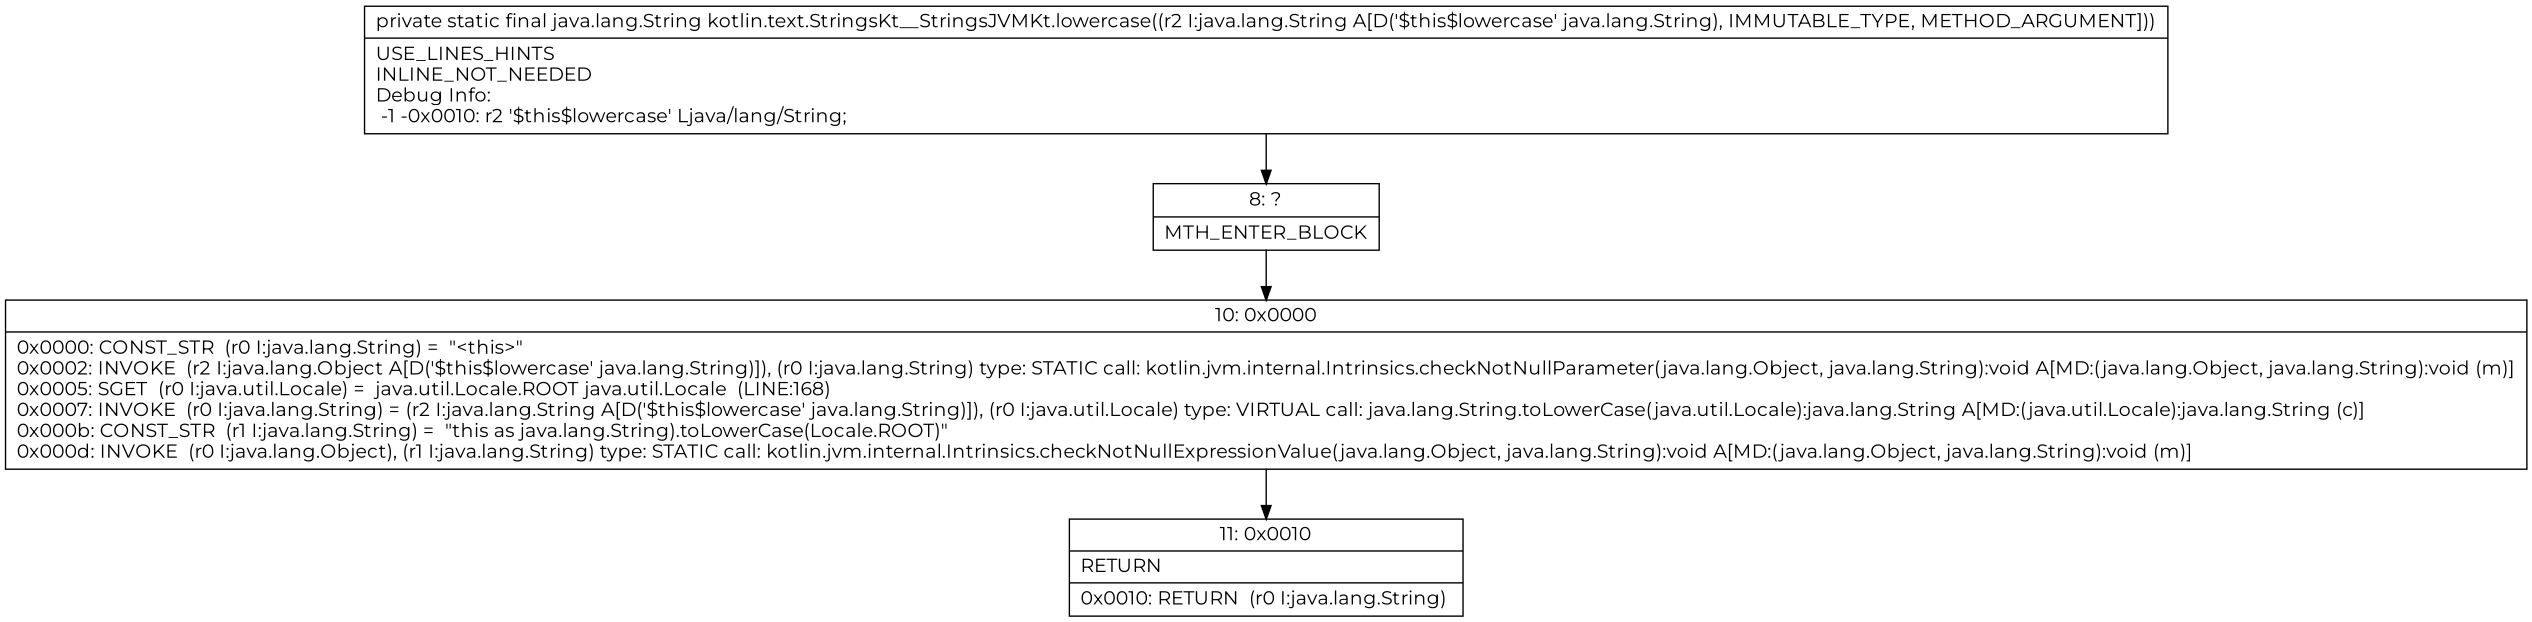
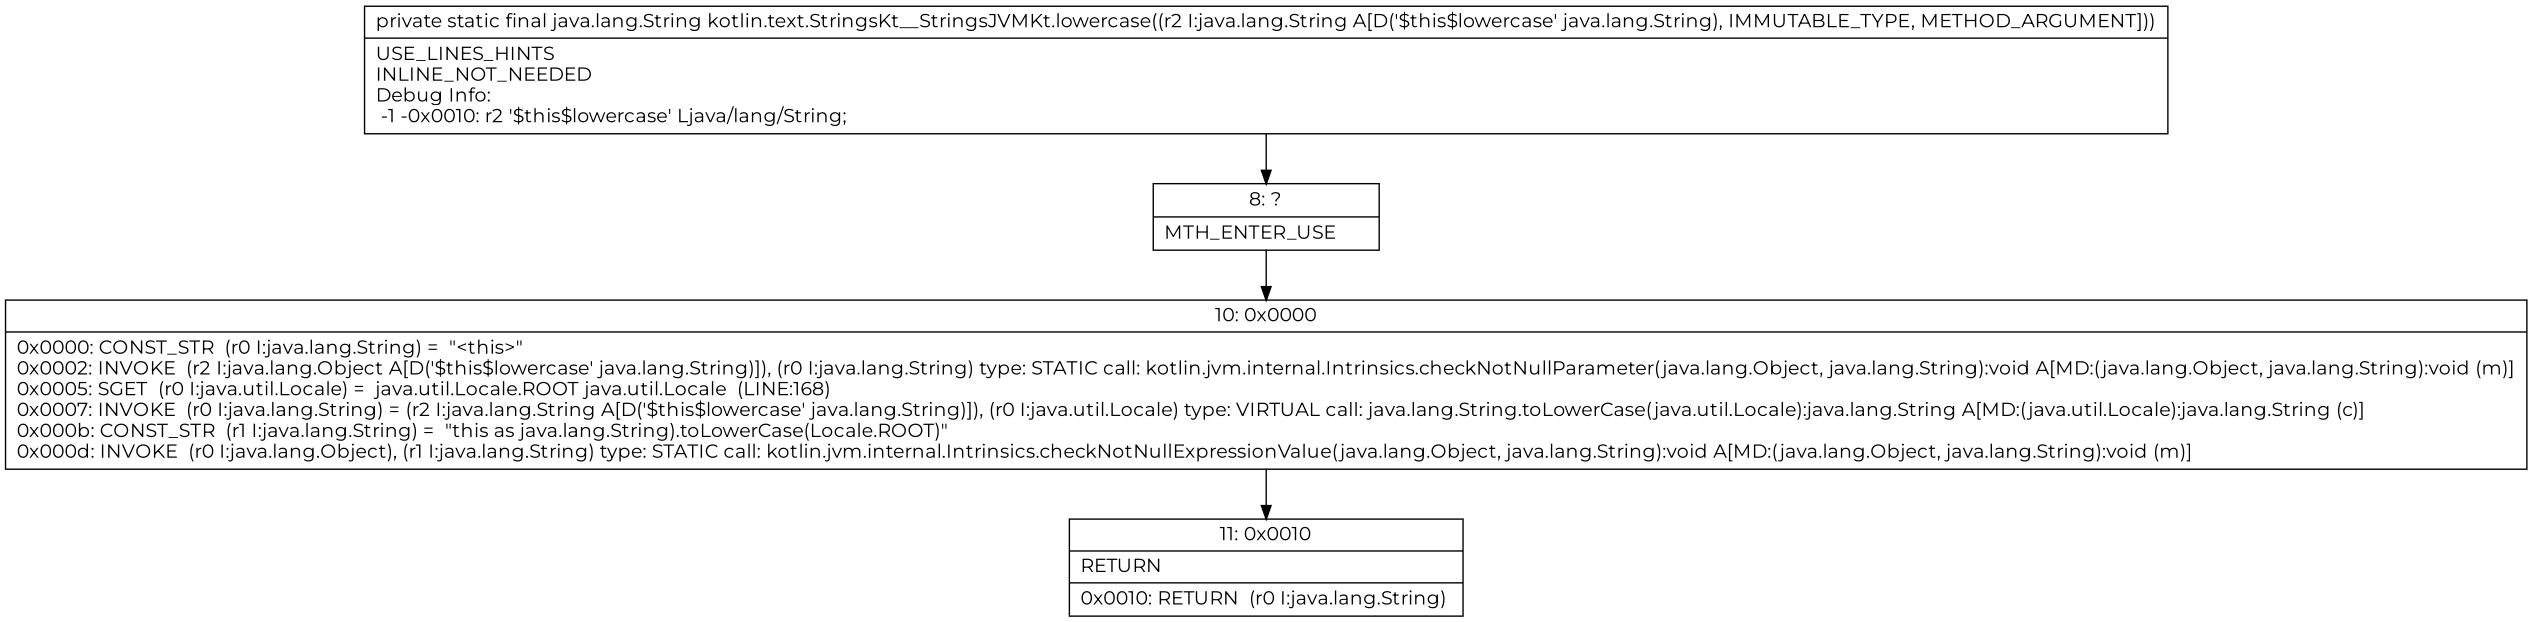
node "8: ?": text "MTH_ENTER_BLOCK" -> "MTH_ENTER_USE"
